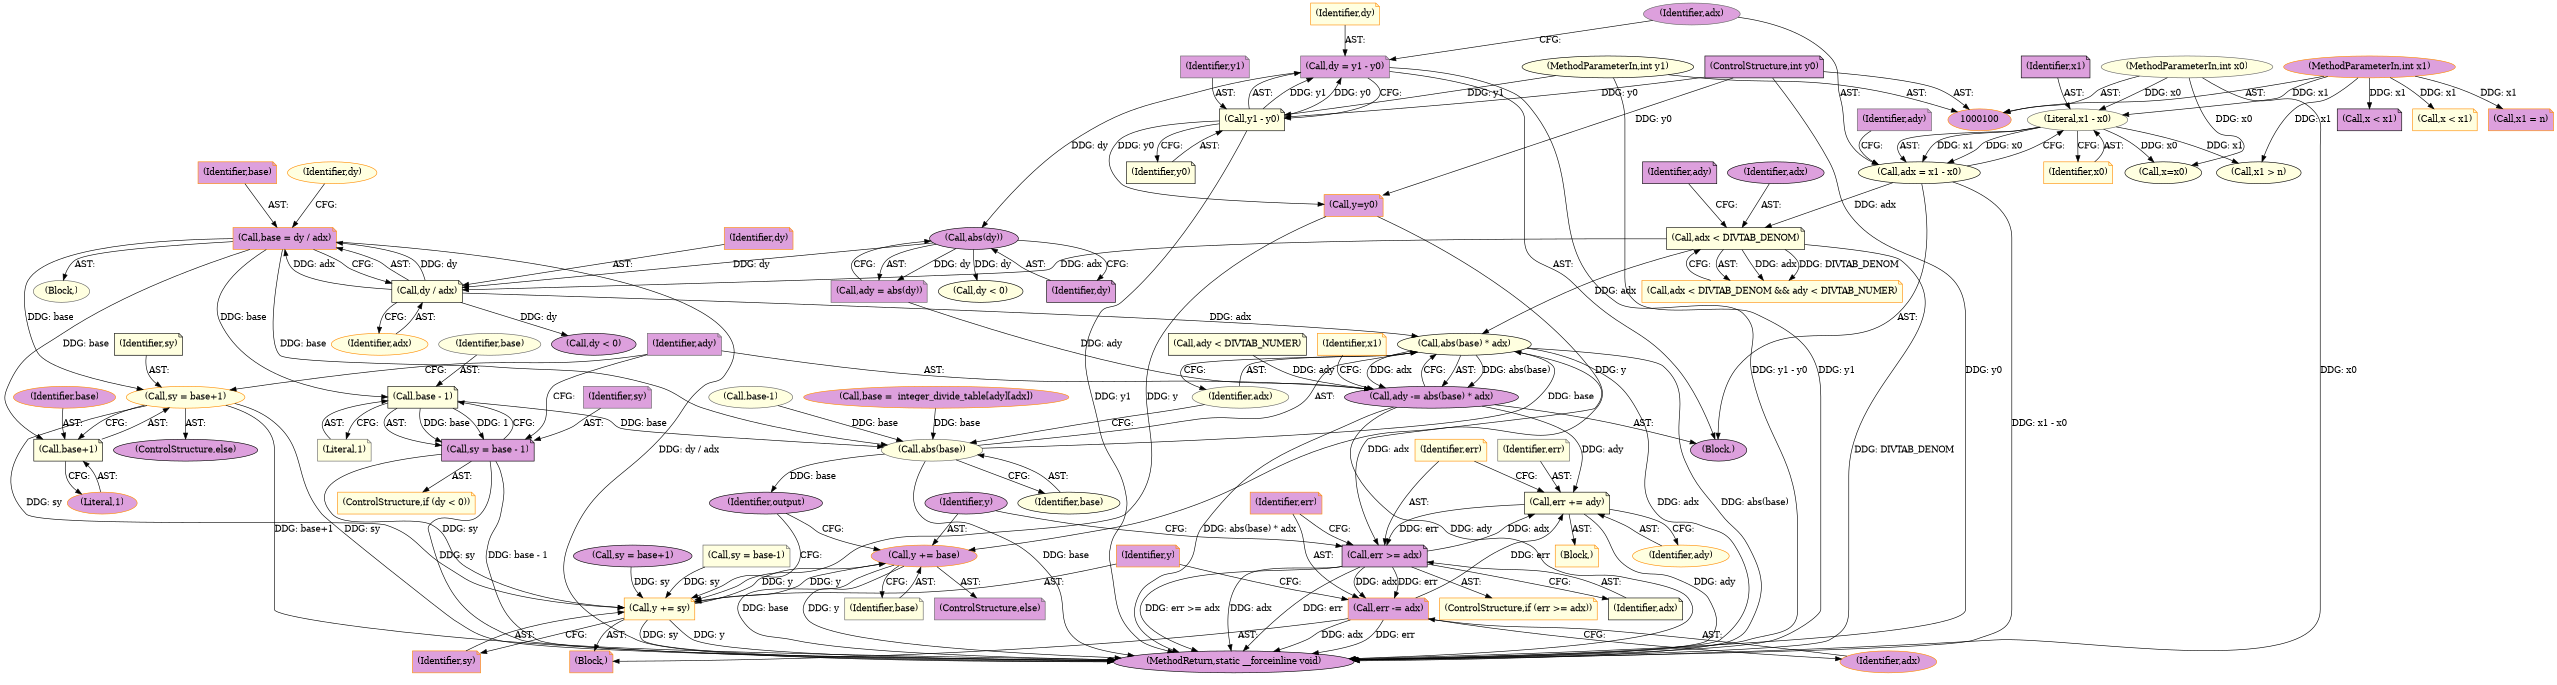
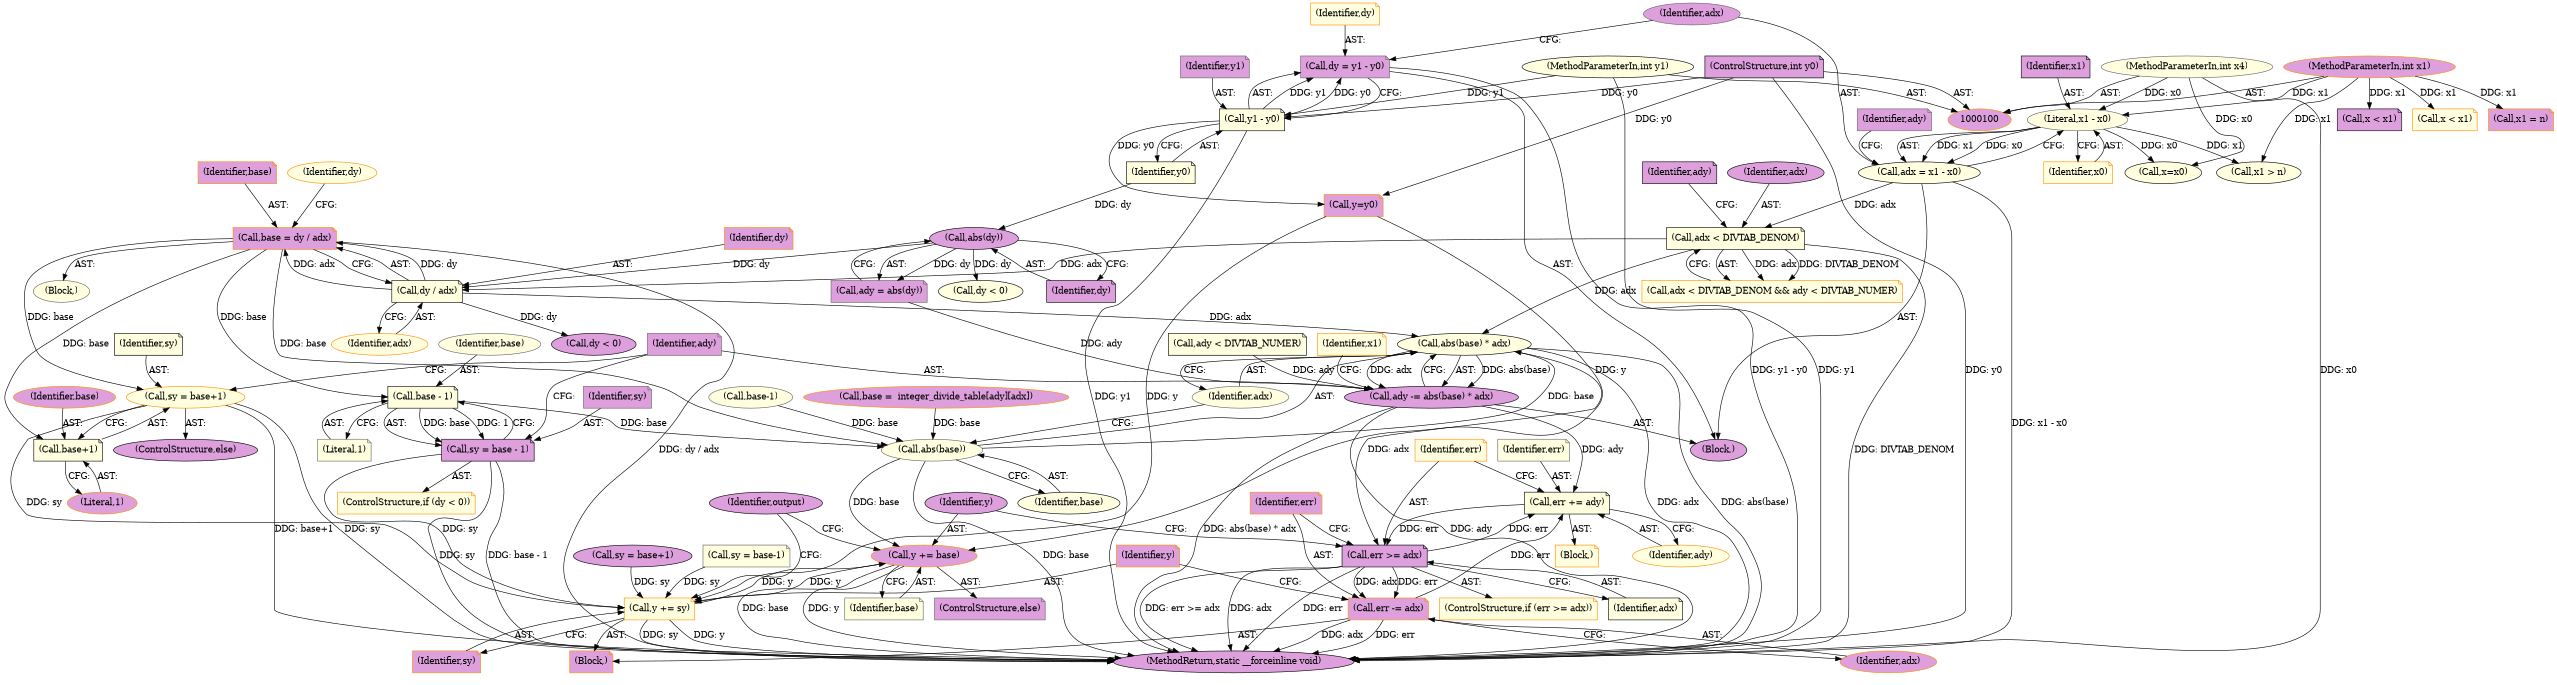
node "(MethodParameterIn,int x0)": label "(MethodParameterIn,int x0)" -> "(MethodParameterIn,int x4)"
edge "(Call,dy = y1 - y0)" -> "(Call,abs(dy))": now "(Identifier,y0)" -> "(Call,abs(dy))"
edge "(Call,abs(base))" -> "(Identifier,output)": now "(Call,abs(base))" -> "(Call,y += base)"
edge "(Call,err >= adx)" -> "(Call,err += ady)": label "DDG: adx" -> "DDG: err"
edge "(Call,err += ady)" -> "(MethodReturn,static __forceinline void)": removed, label "DDG: ady"
